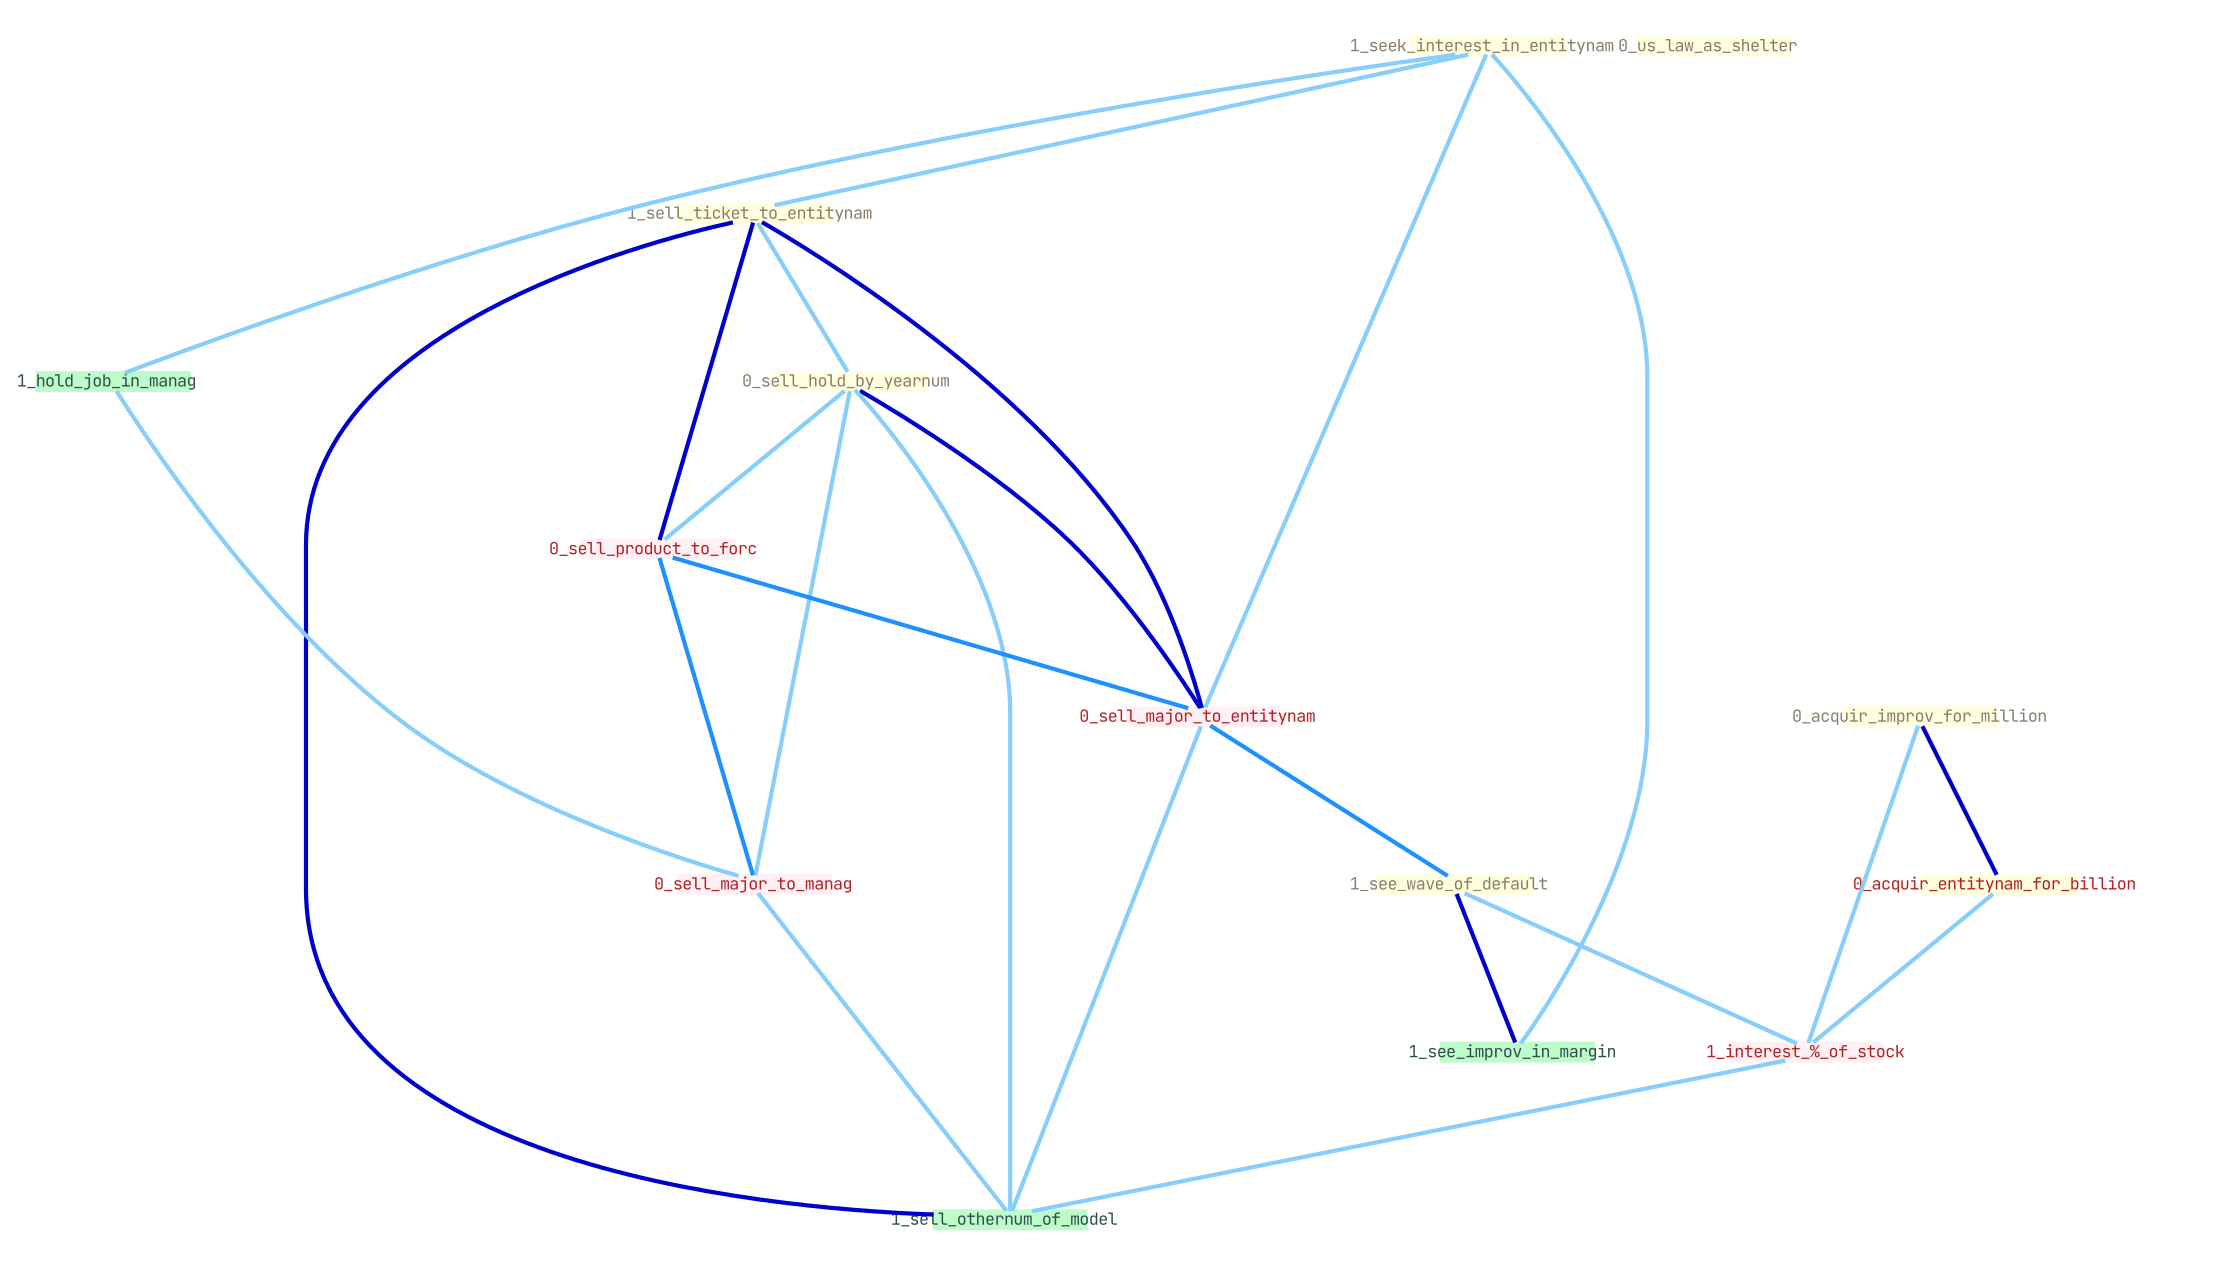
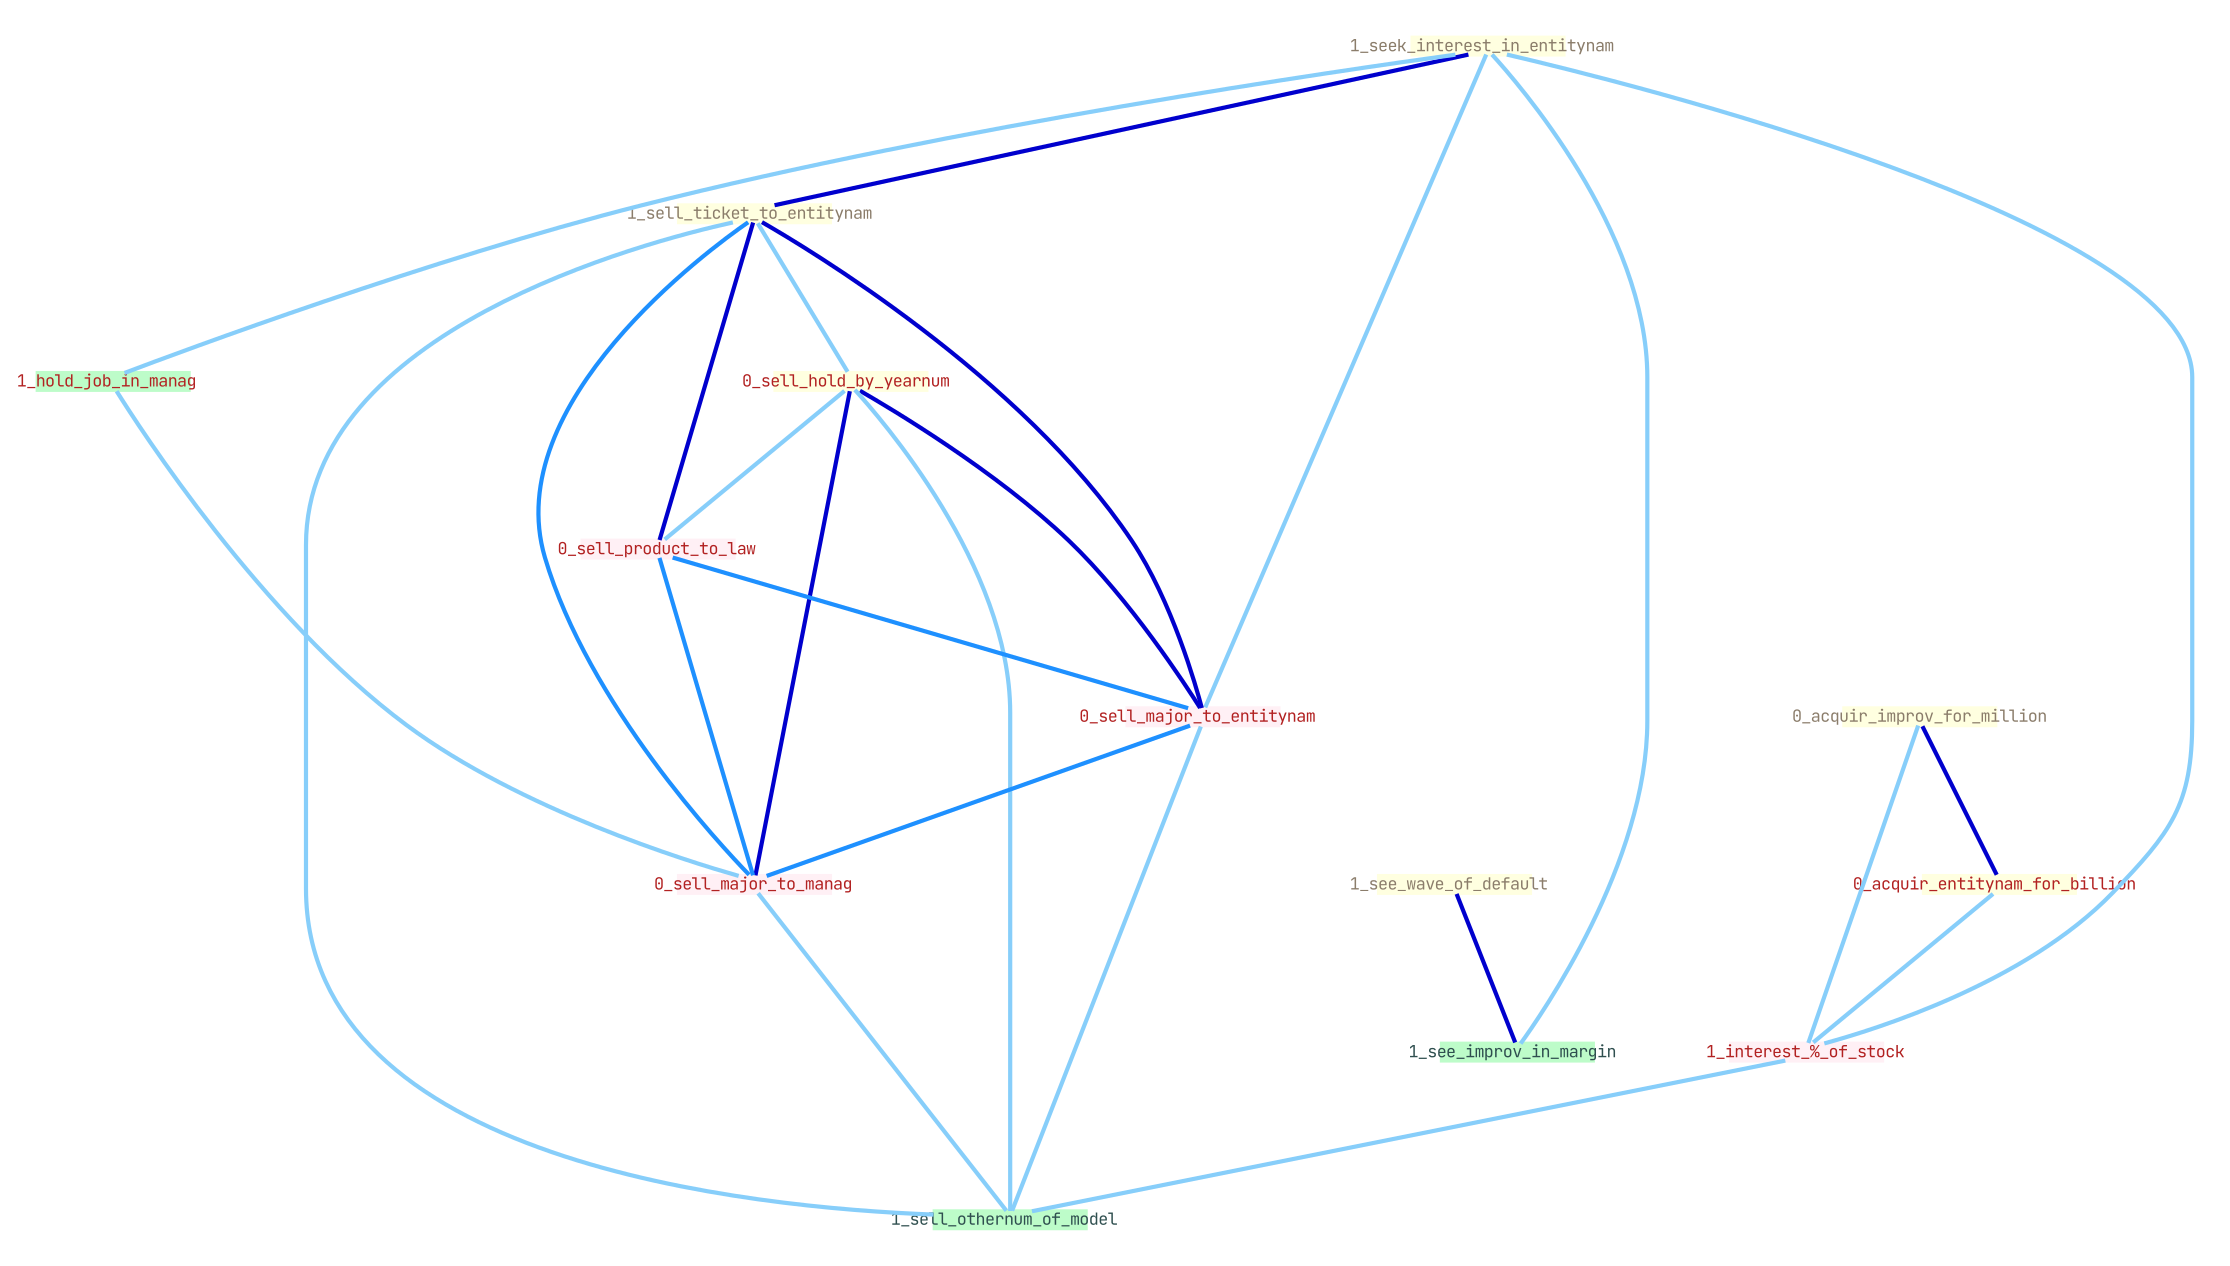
node "0_us_law_as_shelter": removed
edge "1_seek_interest_in_entitynam" -- "1_sell_ticket_to_entitynam": color #87cefa -> #0000cd
node "1_hold_job_in_manag": fontcolor #2f4f4f -> #b22222
node "0_sell_hold_by_yearnum": fontcolor #8b7d6b -> #b22222
edge "1_sell_ticket_to_entitynam" -- "0_sell_major_to_manag": added
node "0_sell_product_to_forc": label "0_sell_product_to_forc" -> "0_sell_product_to_law"
edge "0_sell_hold_by_yearnum" -- "0_sell_major_to_manag": color #87cefa -> #0000cd
edge "0_sell_major_to_entitynam" -- "1_see_wave_of_default": now "0_sell_major_to_entitynam" -- "0_sell_major_to_manag"
edge "1_sell_ticket_to_entitynam" -- "1_sell_othernum_of_model": color #0000cd -> #87cefa
edge "1_see_wave_of_default" -- "1_interest_%_of_stock": now "1_seek_interest_in_entitynam" -- "1_interest_%_of_stock"
